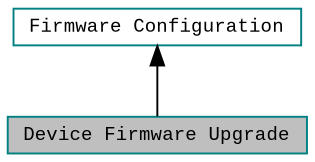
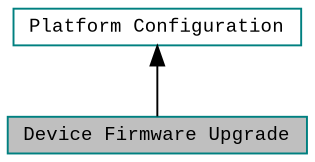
node "Firmware Configuration": label "Firmware Configuration" -> "Platform Configuration"
